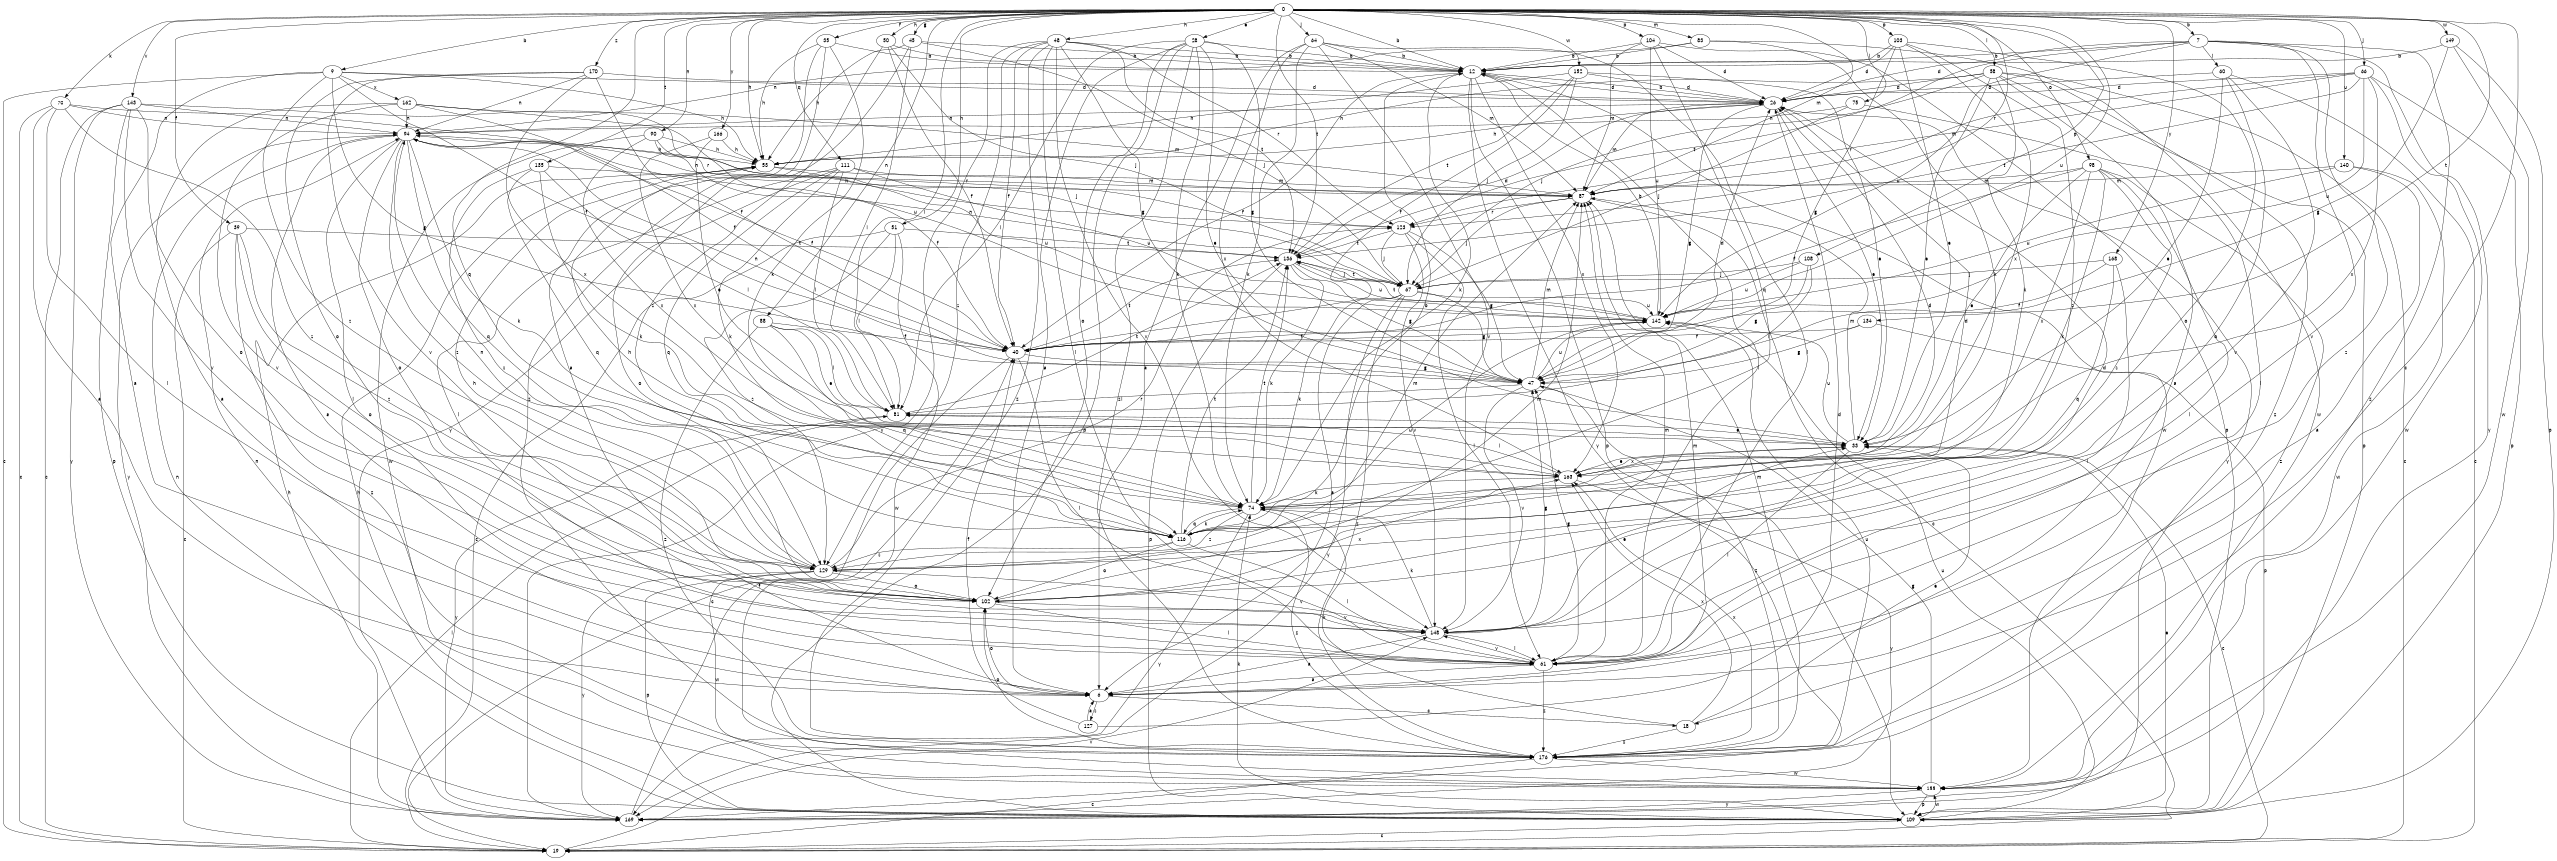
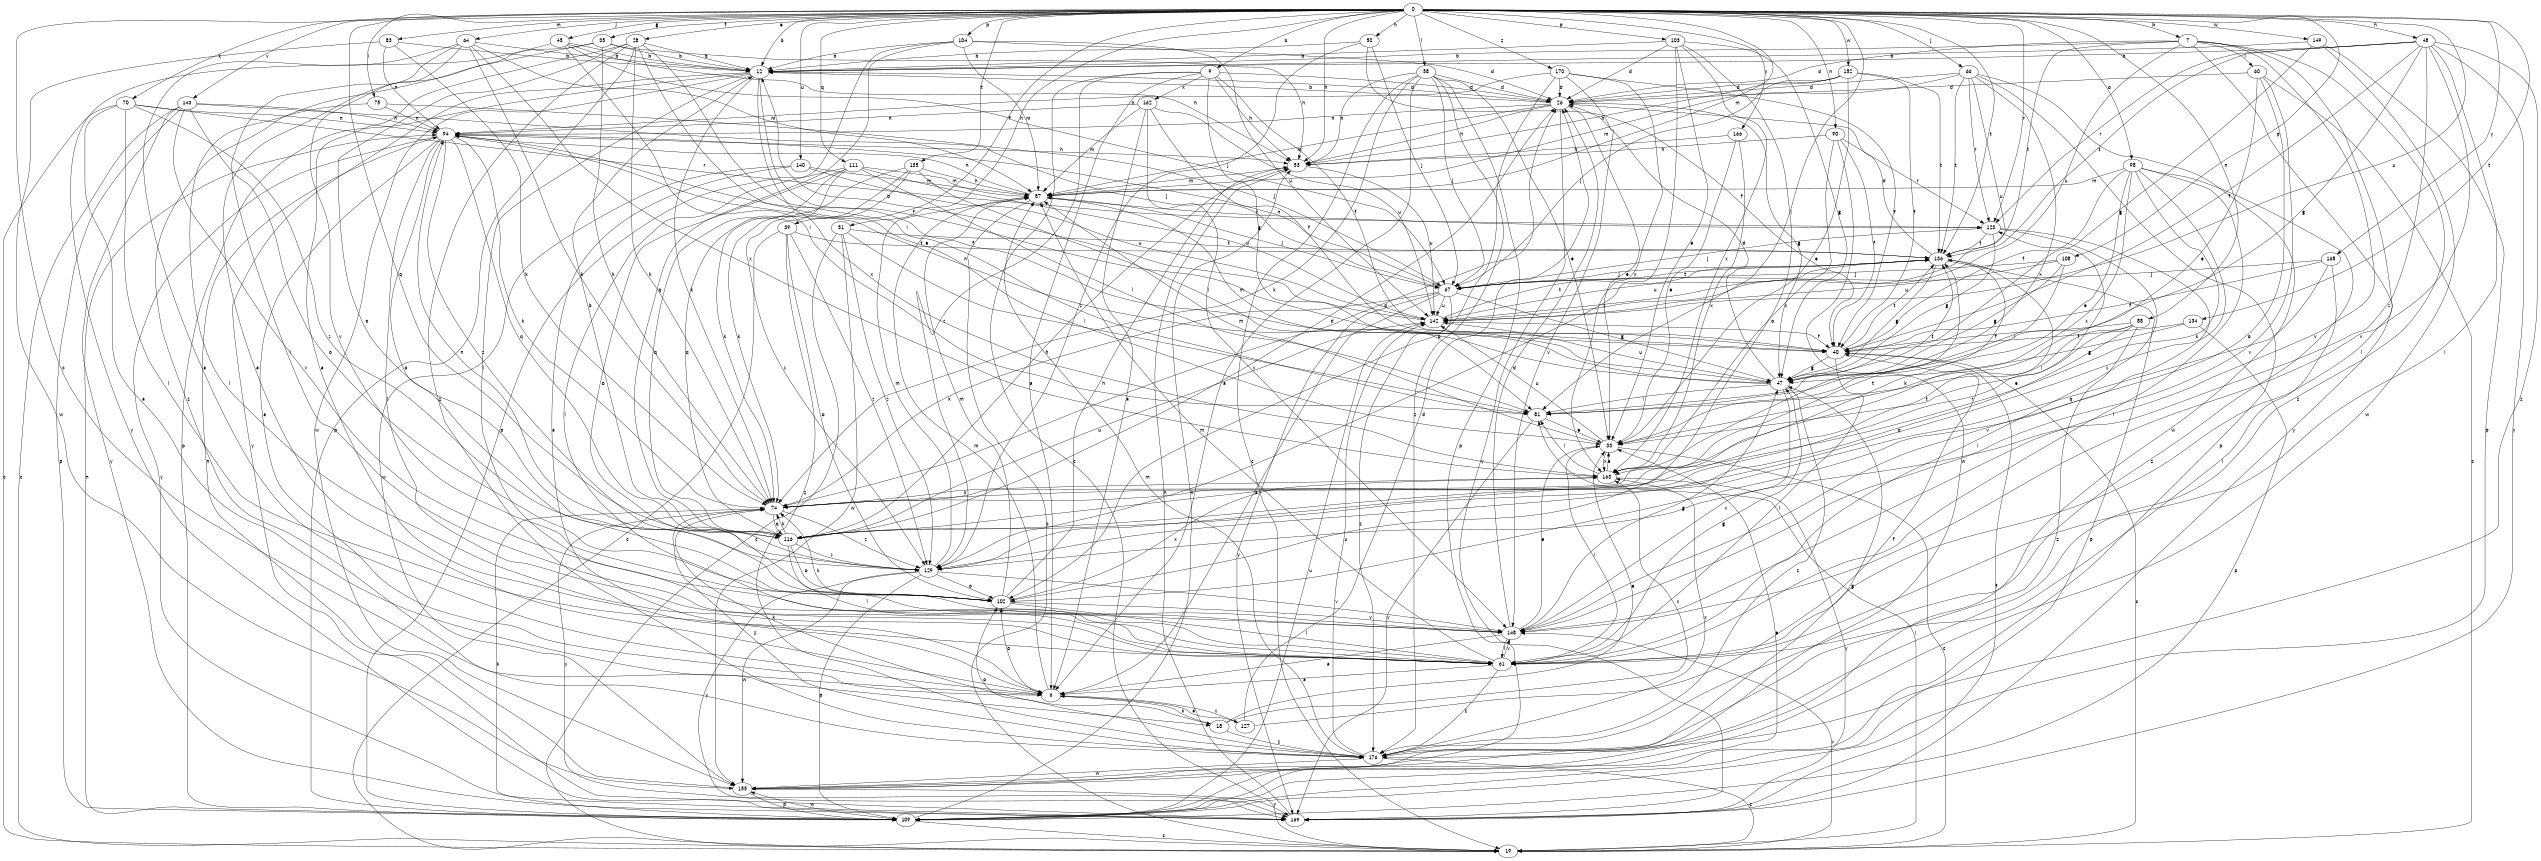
edge "28" -> "47": removed, label "g"
edge "7" -> "61": label "s" -> "i"
